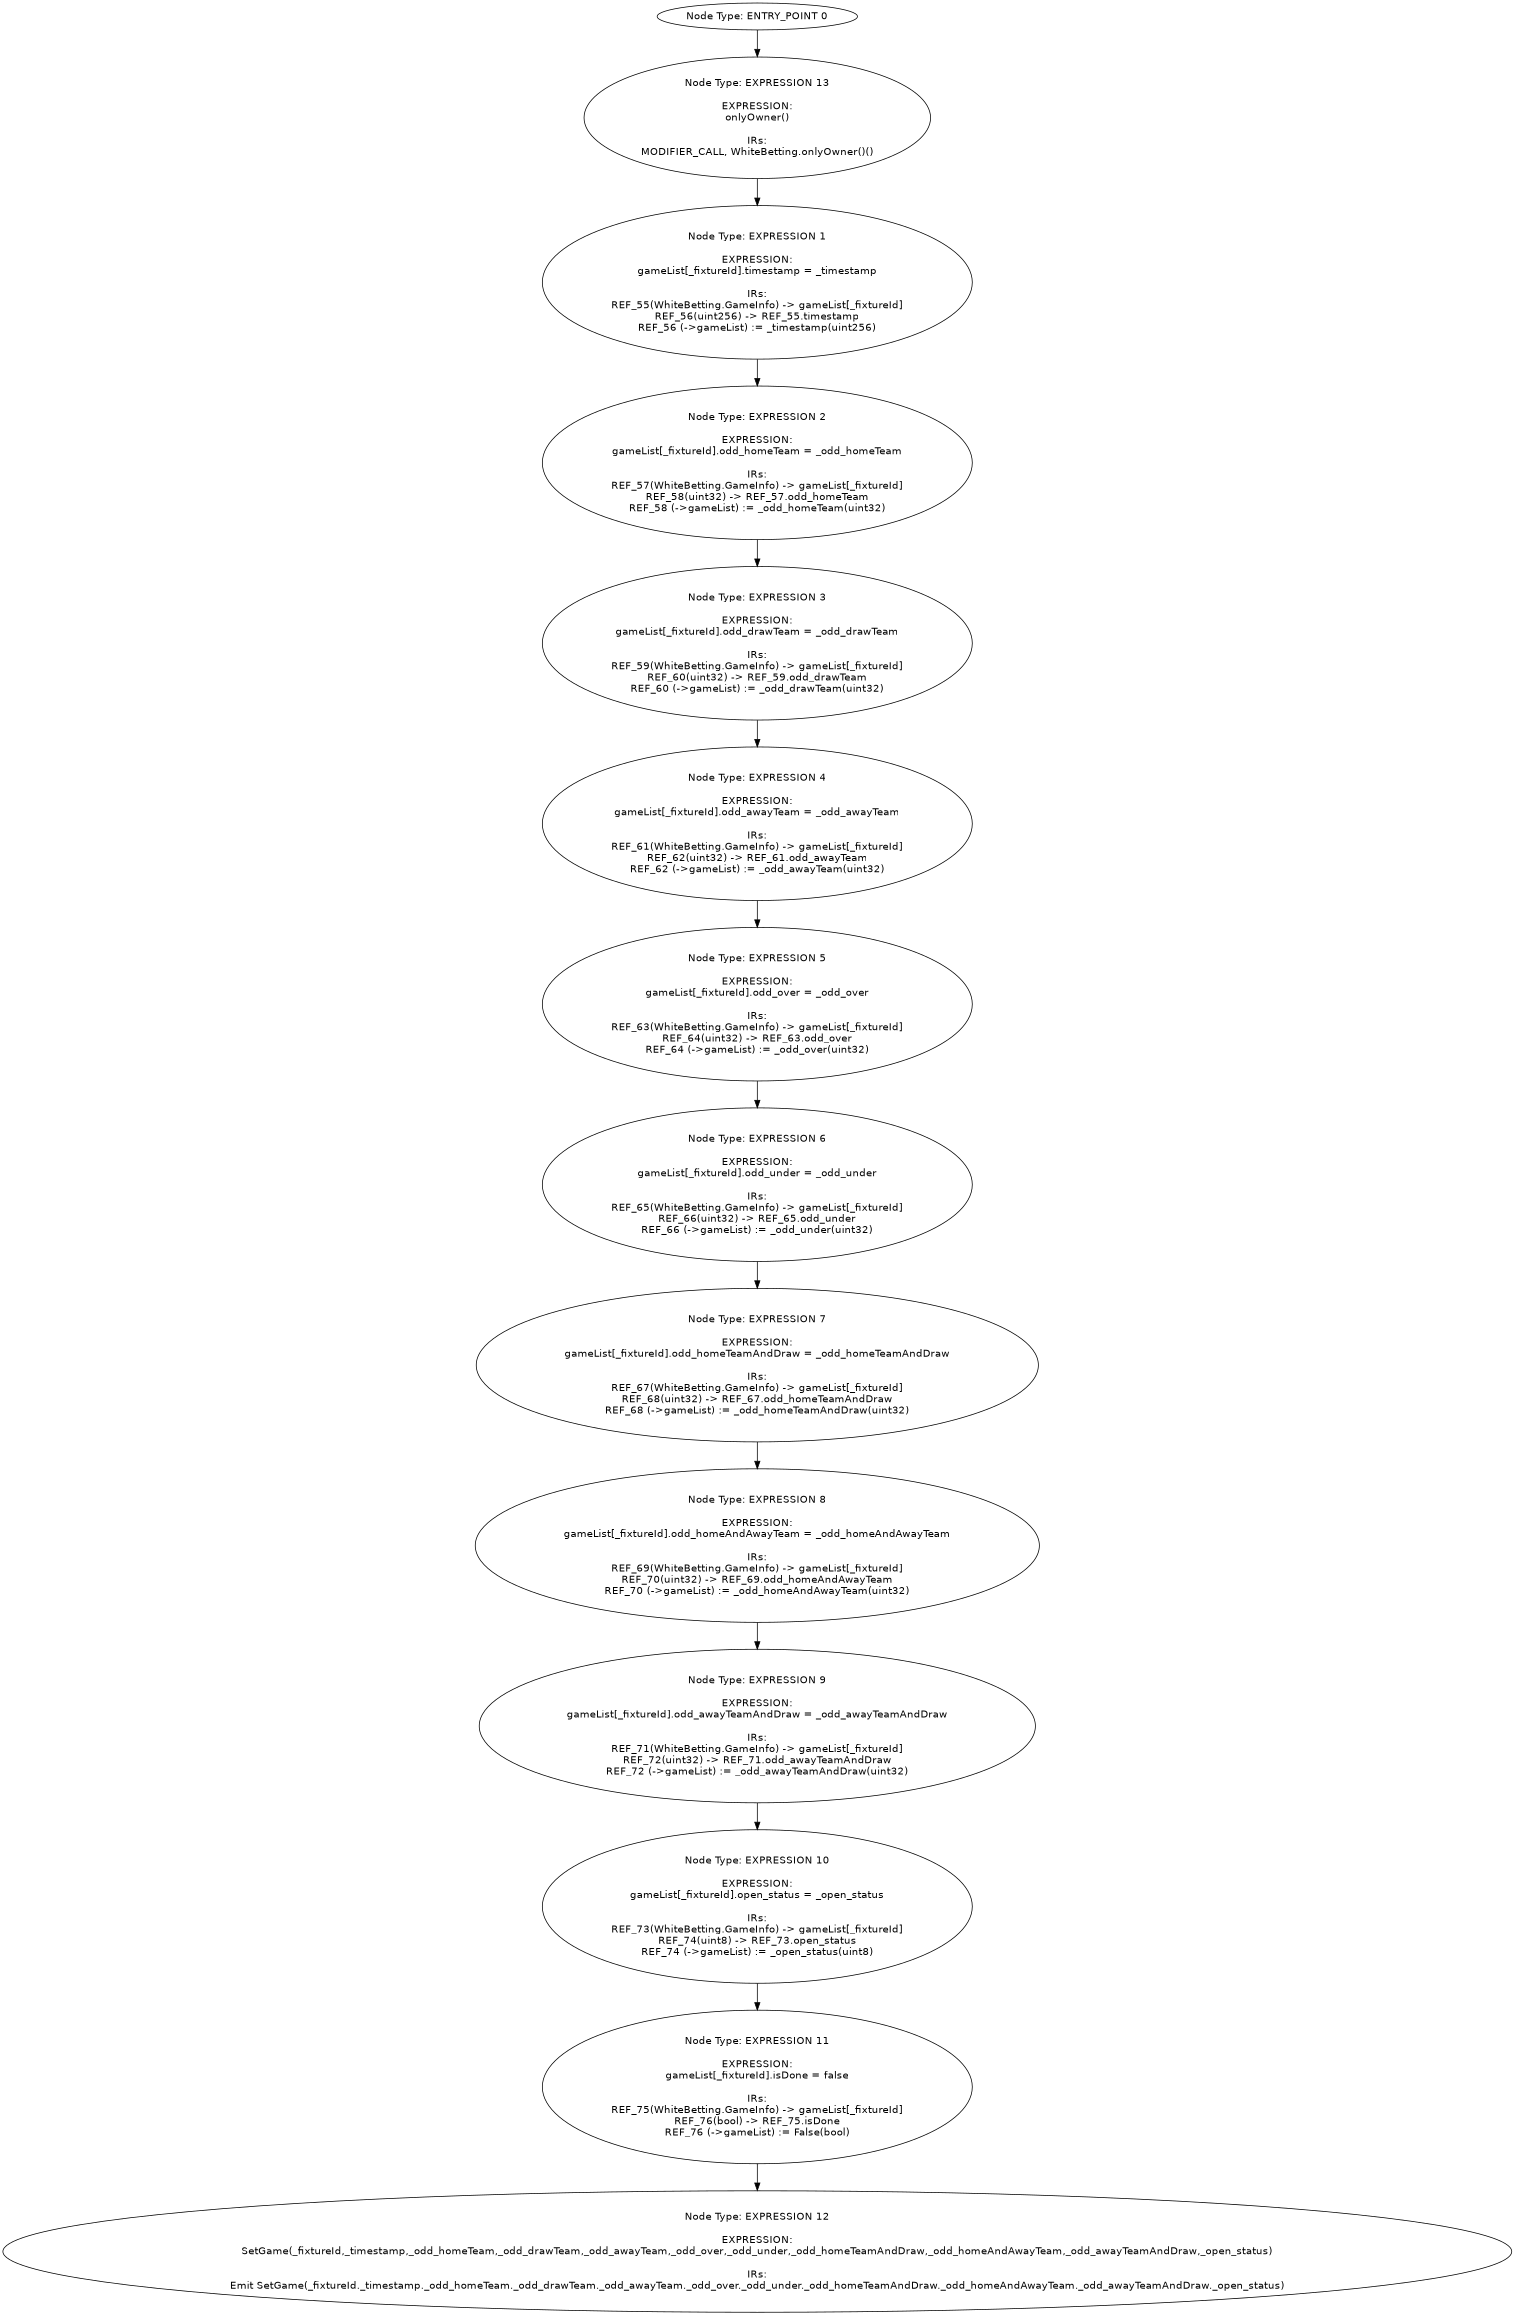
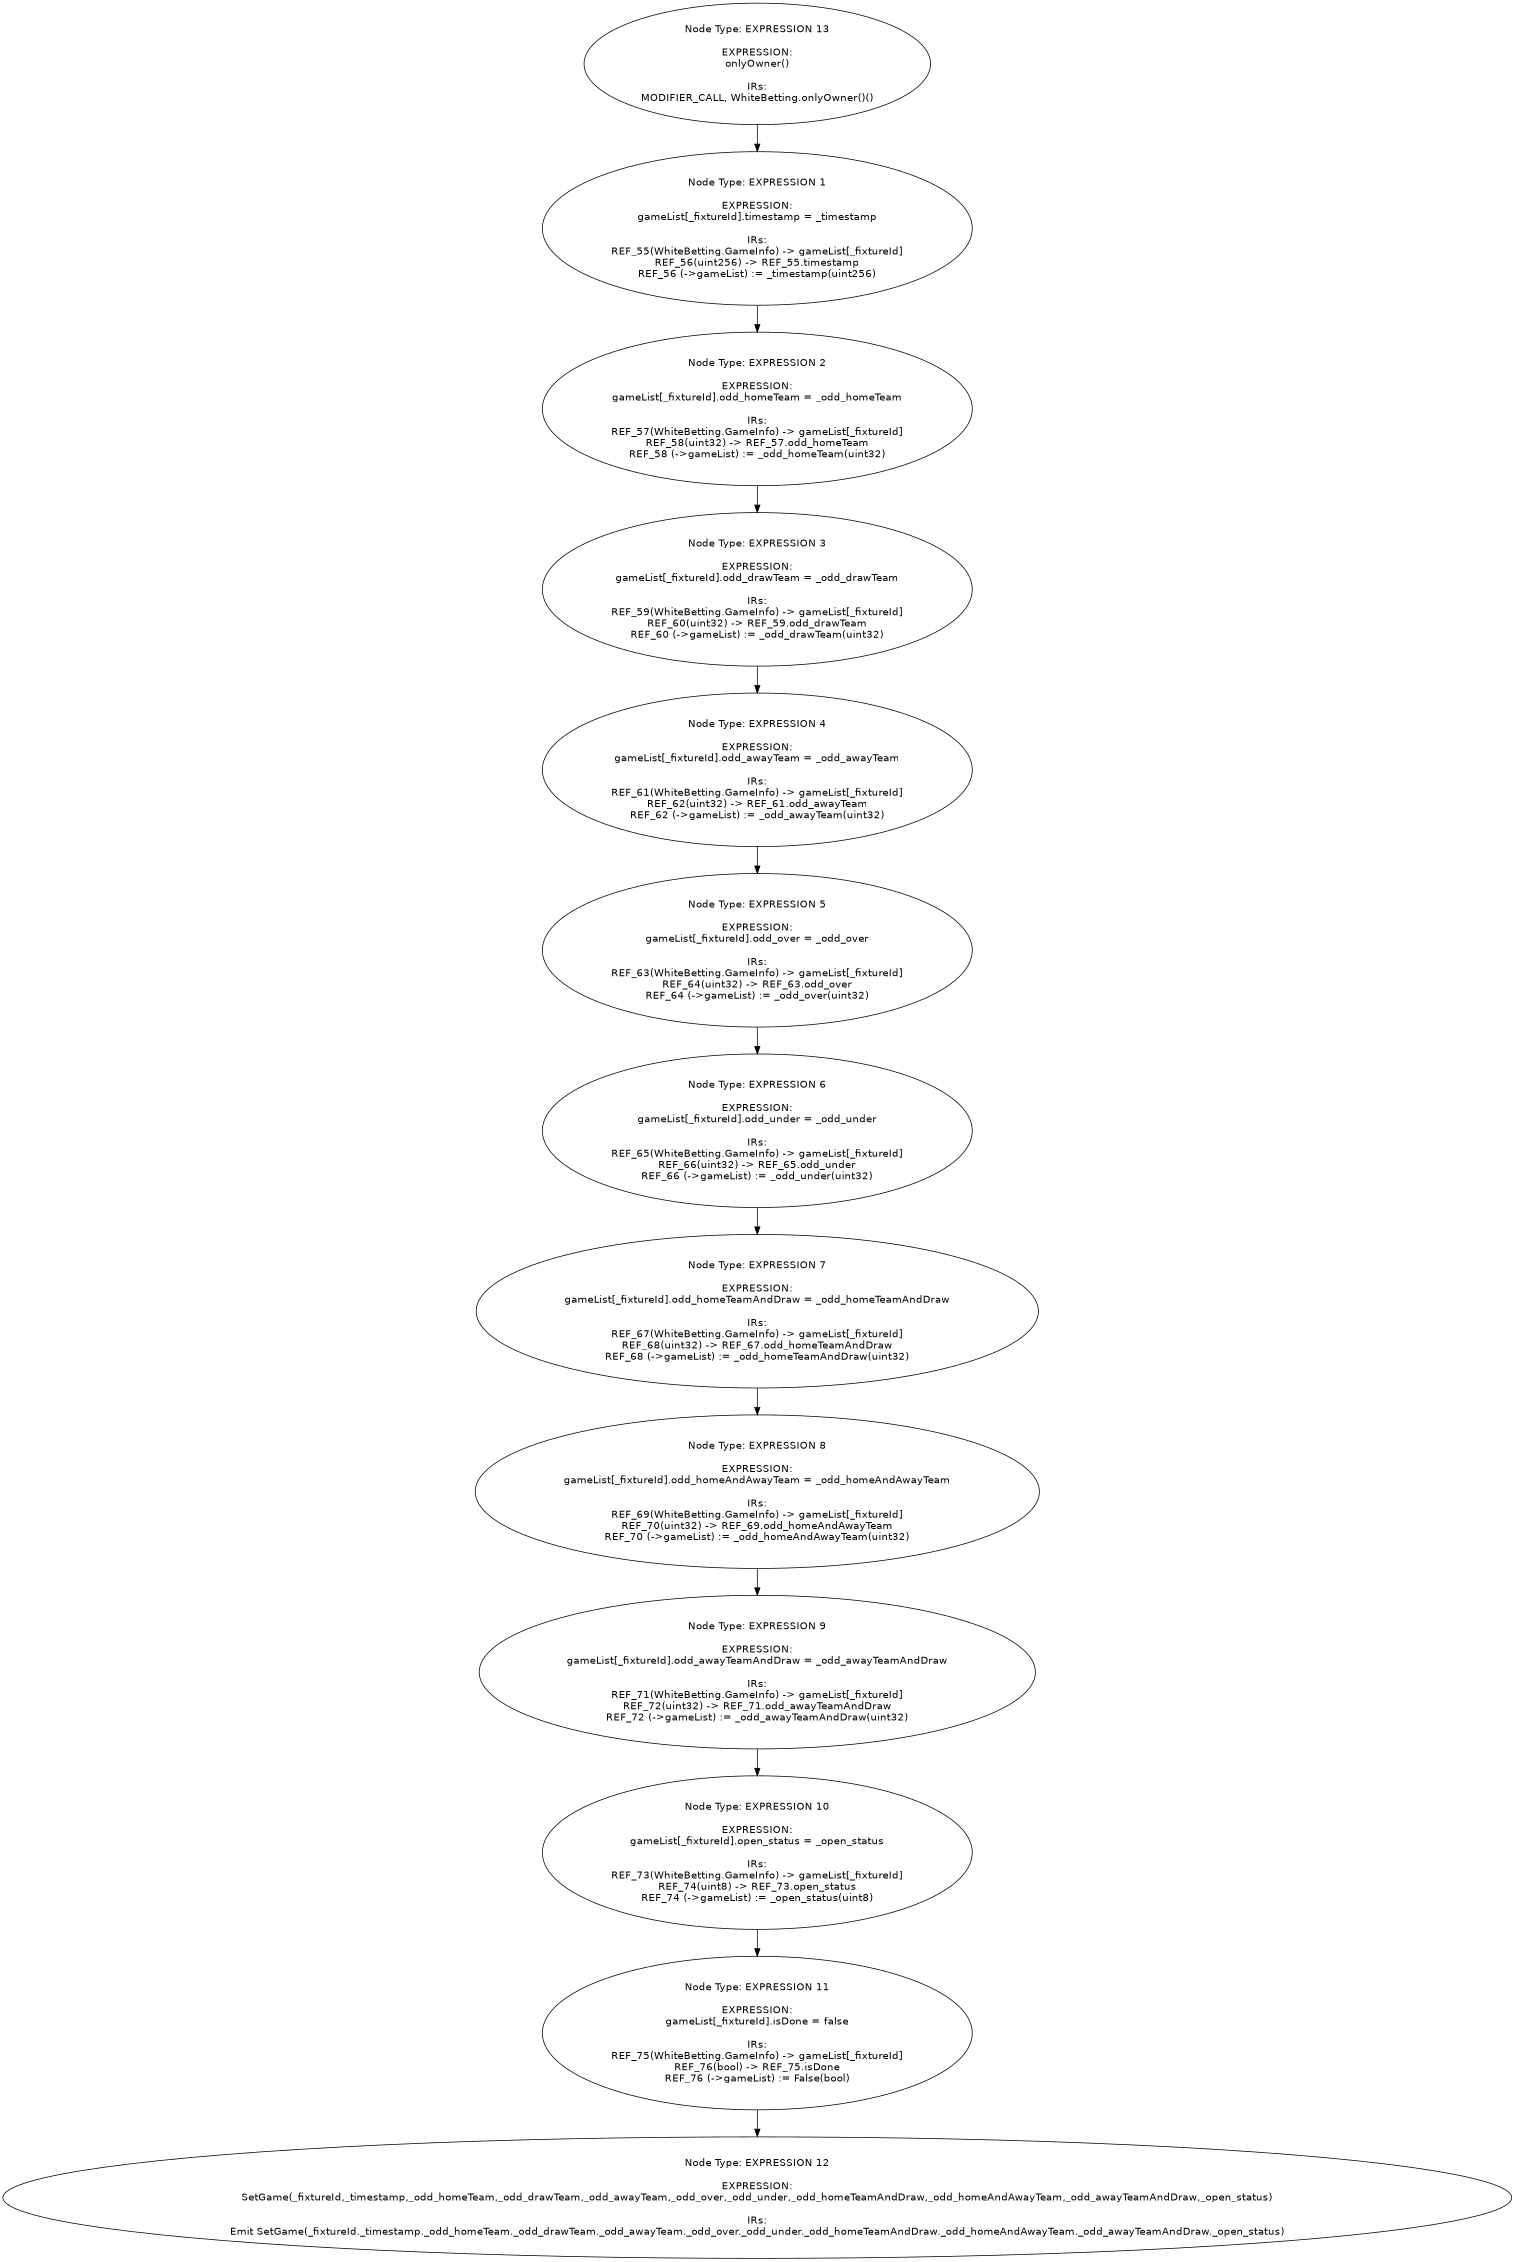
node "Node Type: ENTRY_POINT 0": removed
